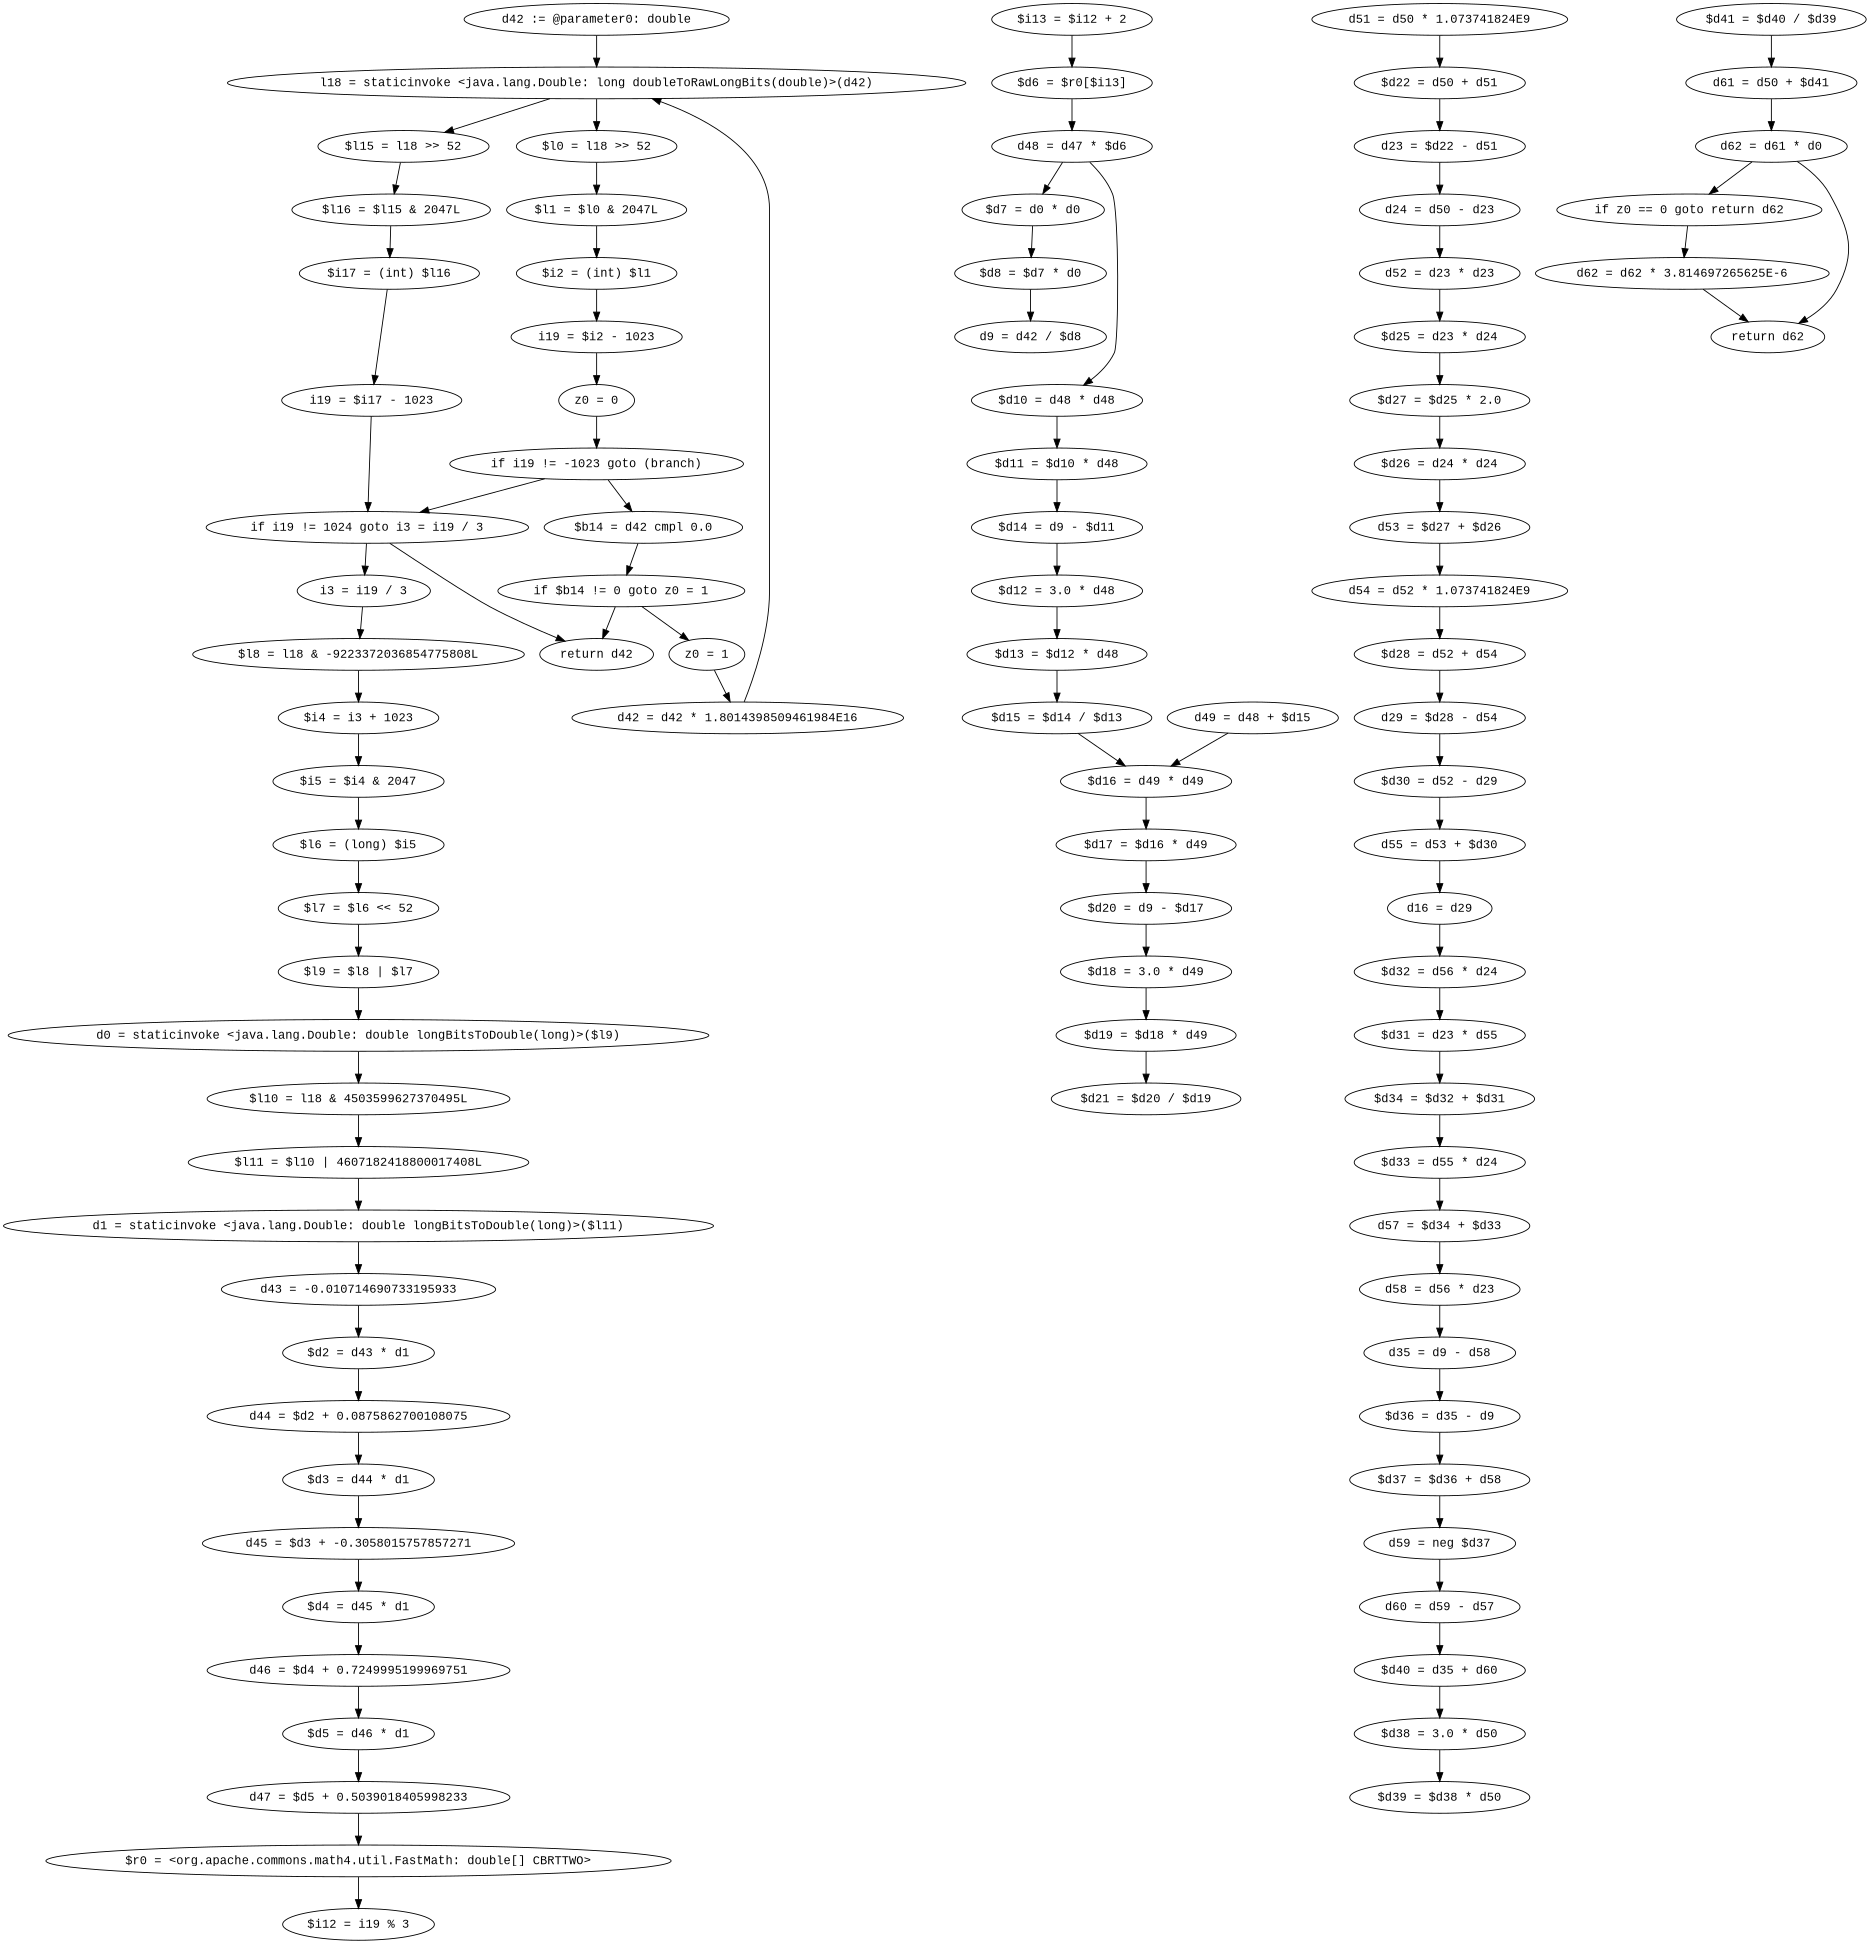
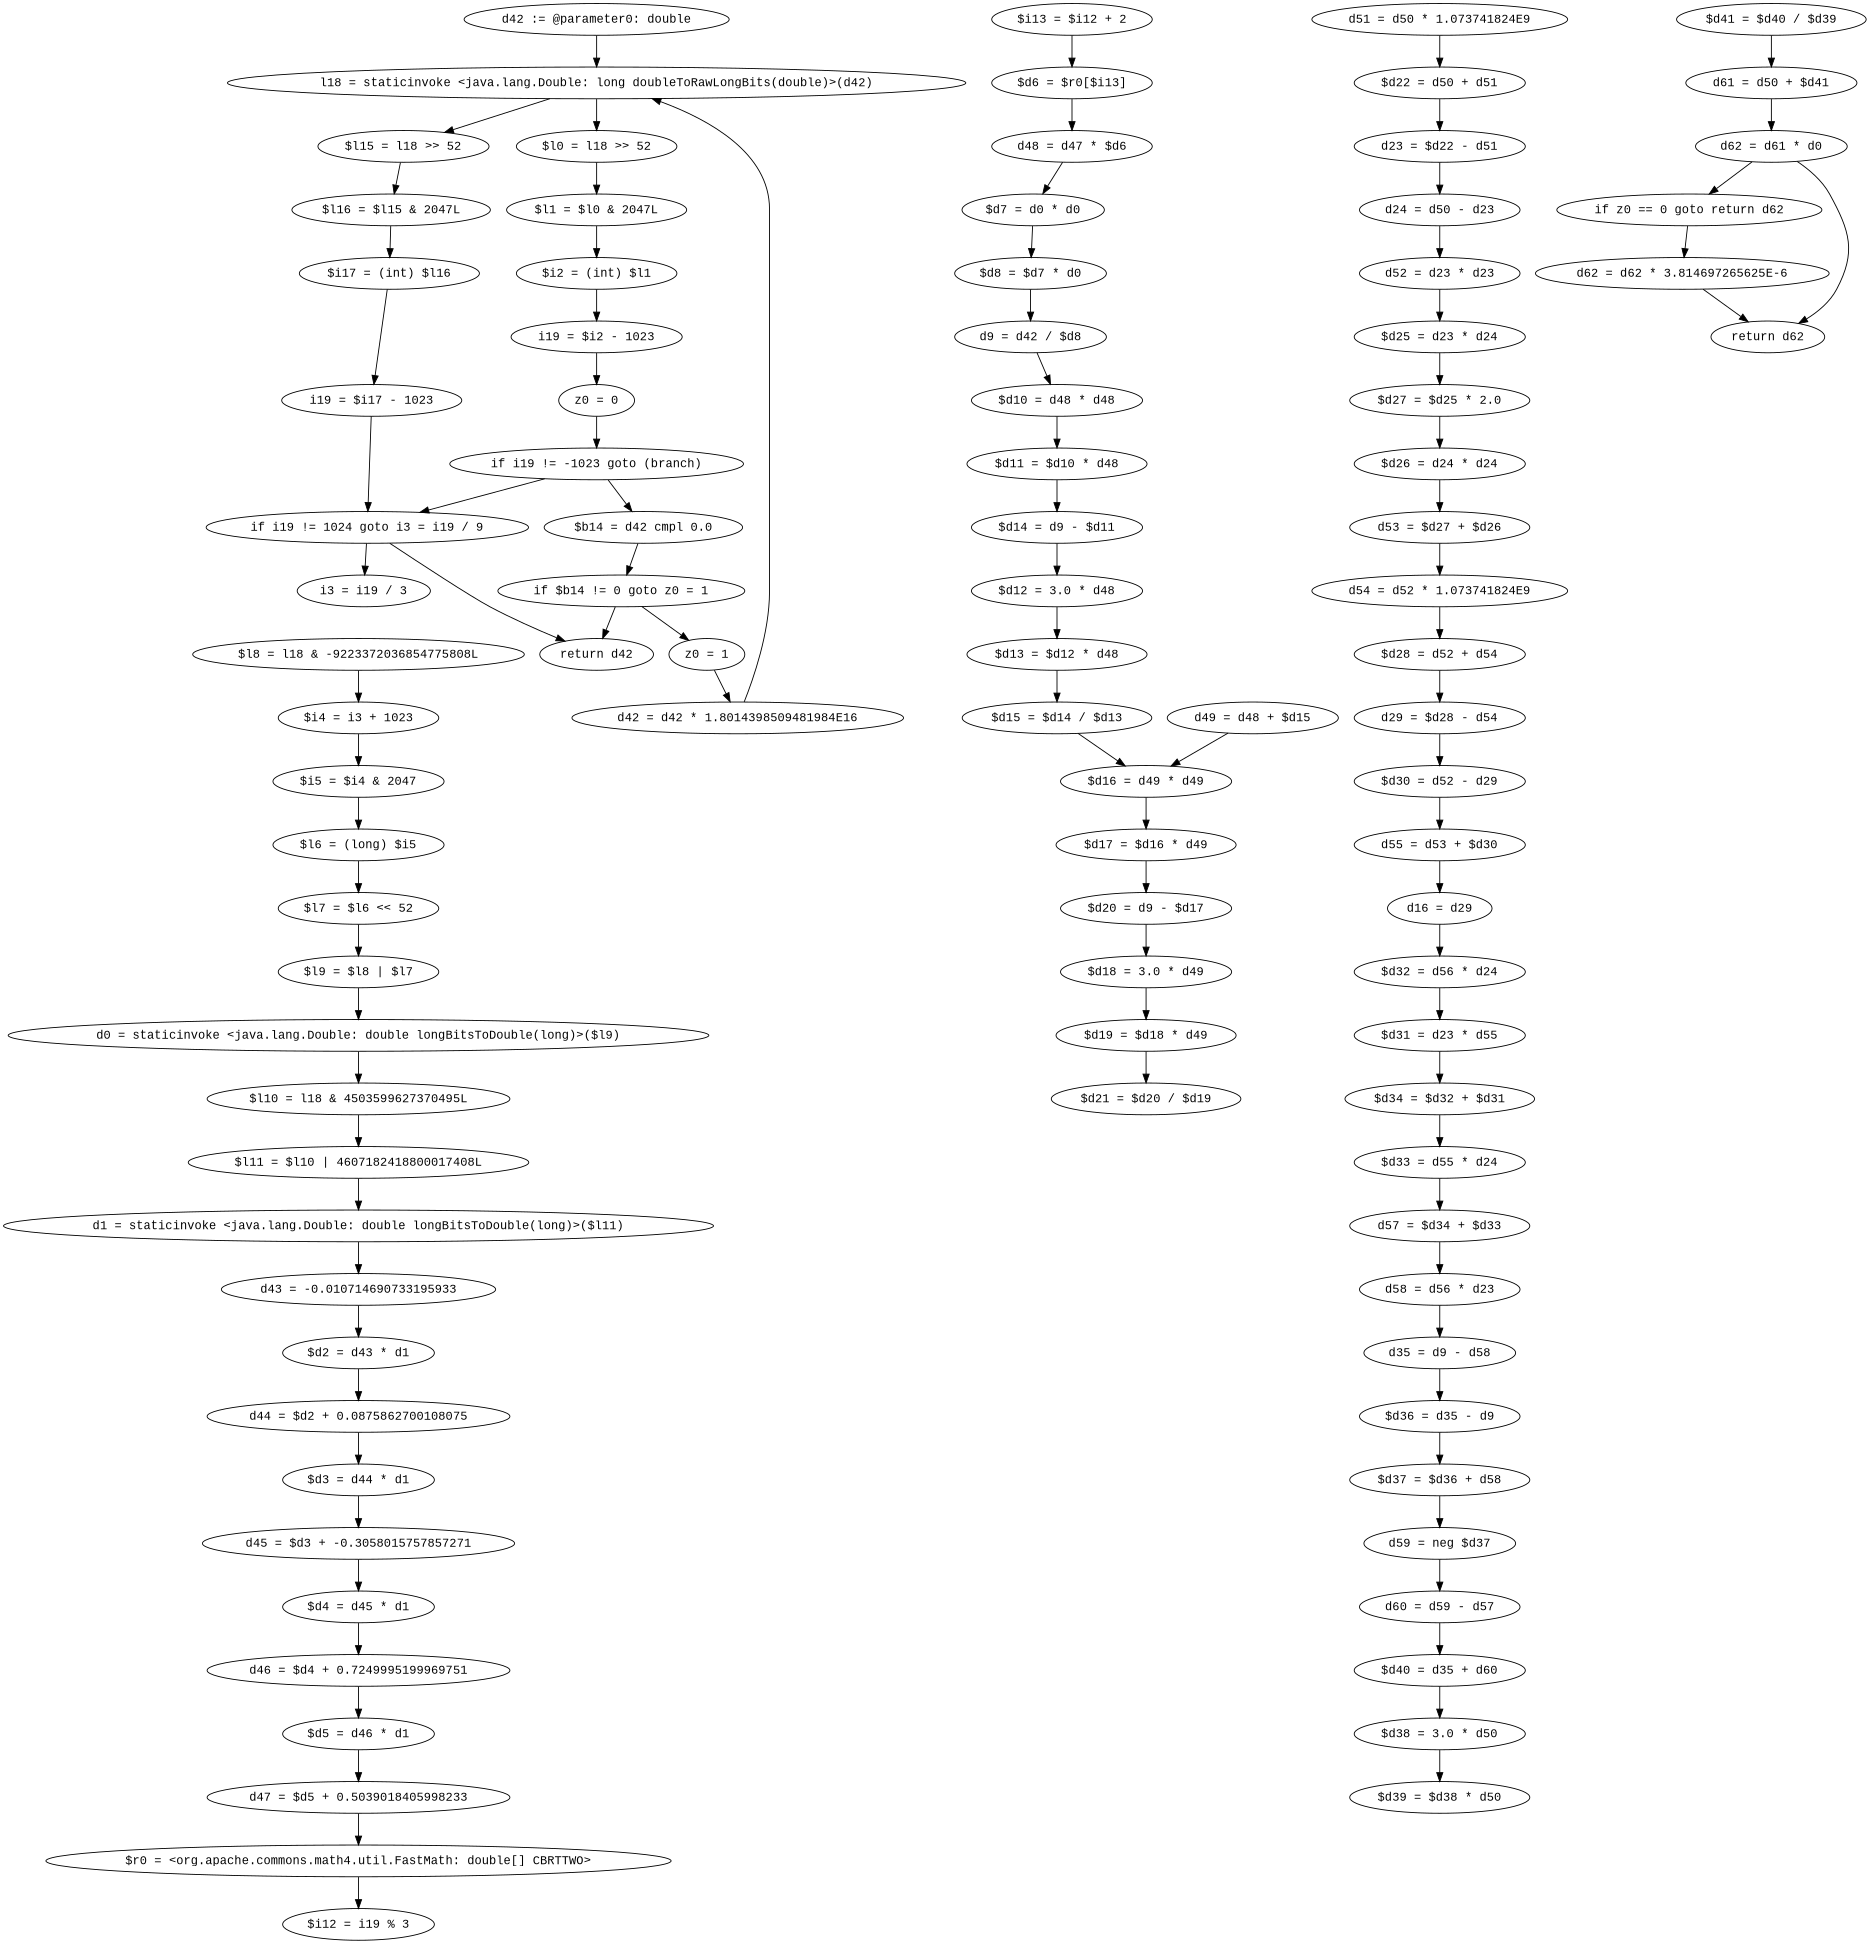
edge "d48 = d47 * $d6" -> "$d10 = d48 * d48": now "d9 = d42 / $d8" -> "$d10 = d48 * d48"
node "if i19 != 1024 goto i3 = i19 / 3": label "if i19 != 1024 goto i3 = i19 / 3" -> "if i19 != 1024 goto i3 = i19 / 9"
edge "i3 = i19 / 3" -> "$l8 = l18 & -9223372036854775808L": removed
node "d42 = d42 * 1.8014398509461984E16": label "d42 = d42 * 1.8014398509461984E16" -> "d42 = d42 * 1.8014398509481984E16"
